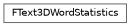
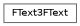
node "FText3DWordStatistics": label "FText3DWordStatistics" -> "FText3FText"
